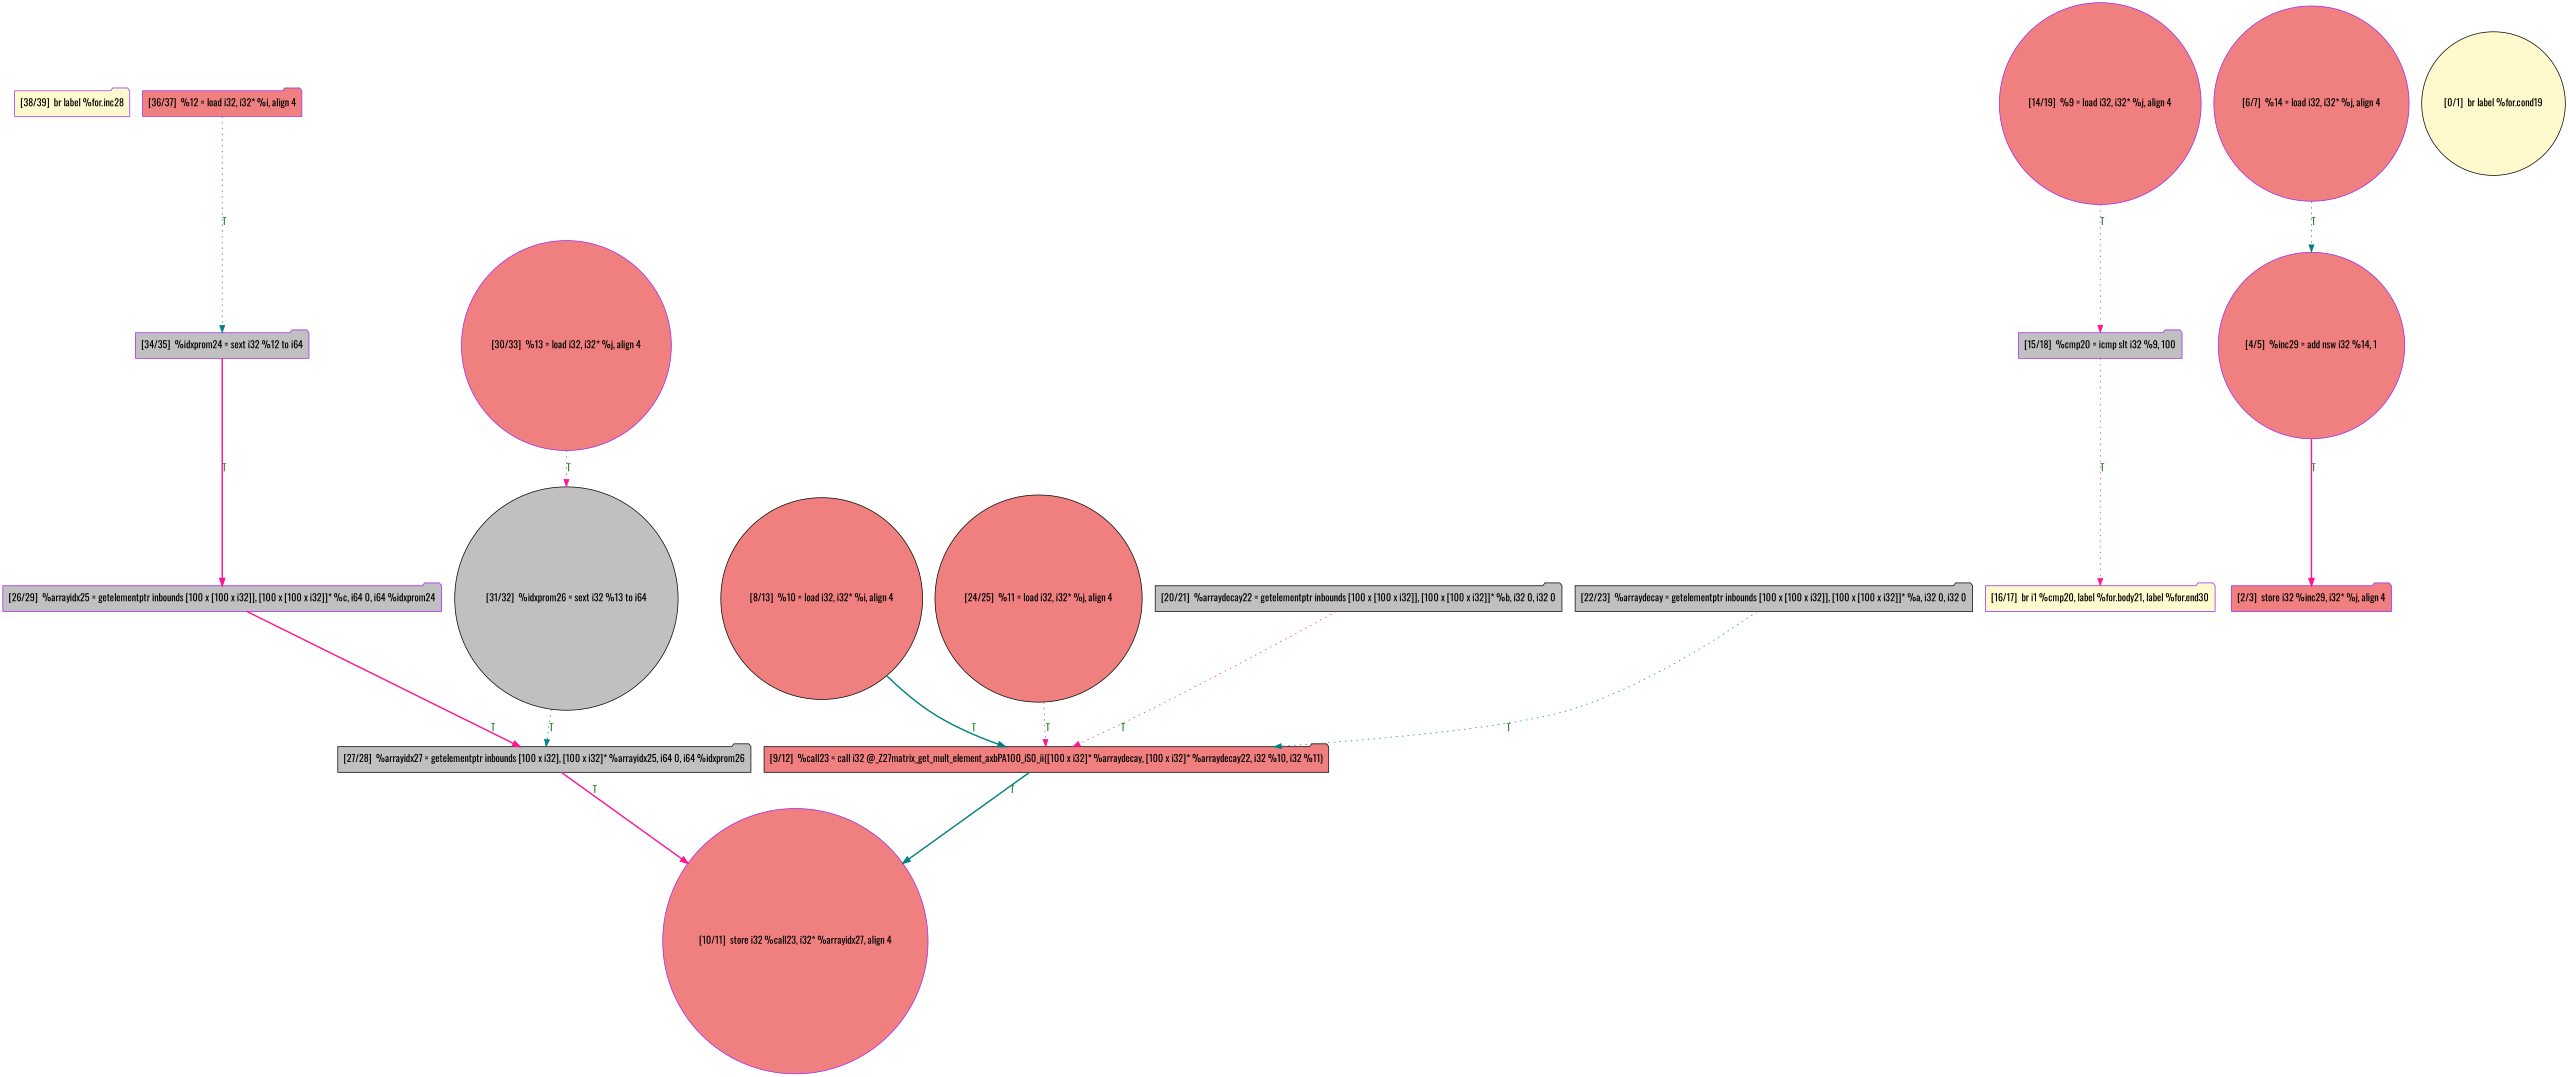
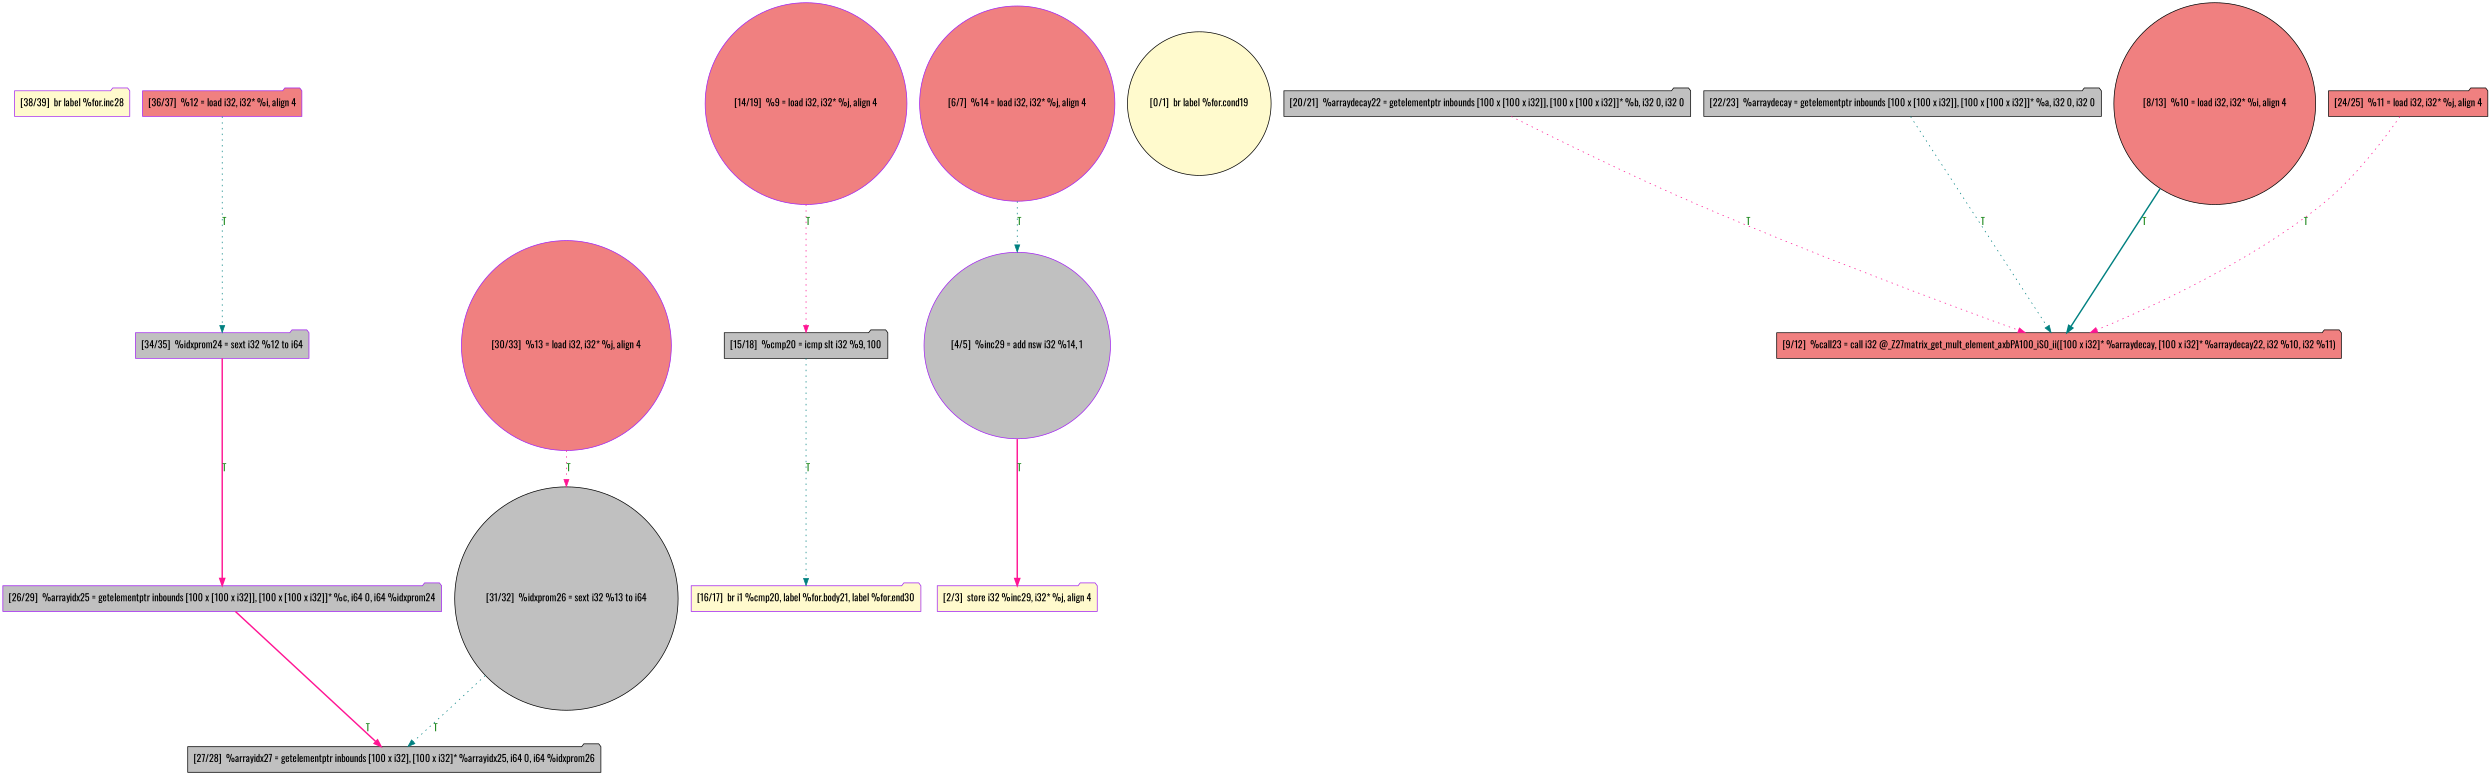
node "[15/18]  %cmp20 = icmp slt i32 %9, 100": color purple -> black
node "[4/5]  %inc29 = add nsw i32 %14, 1": fillcolor lightcoral -> grey
edge "[15/18]  %cmp20 = icmp slt i32 %9, 100" -> "[16/17]  br i1 %cmp20, label %for.body21, label %for.end30": color deeppink -> teal
node "[24/25]  %11 = load i32, i32* %j, align 4": shape circle -> folder
node "[2/3]  store i32 %inc29, i32* %j, align 4": fillcolor lightcoral -> lemonchiffon
node "[10/11]  store i32 %call23, i32* %arrayidx27, align 4": removed
